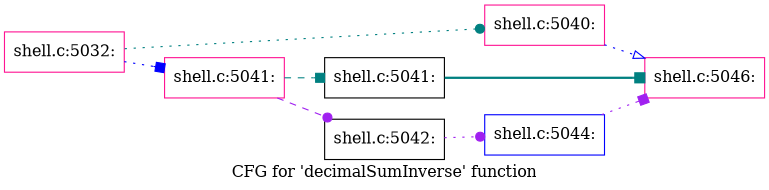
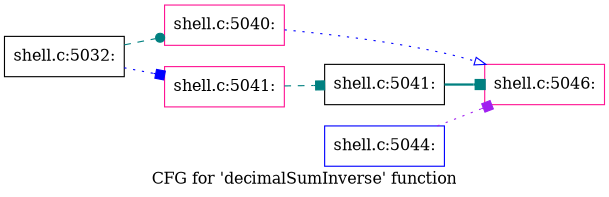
edge "shell.c:5032:" -> "shell.c:5040:": style dotted -> dashed
node "shell.c:5032:": color deeppink -> black
node "shell.c:5042:": removed
